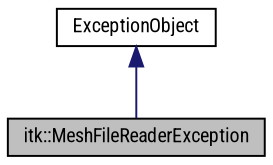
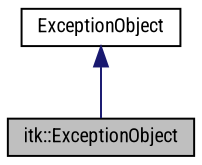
node "itk::MeshFileReaderException": label "itk::MeshFileReaderException" -> "itk::ExceptionObject"
